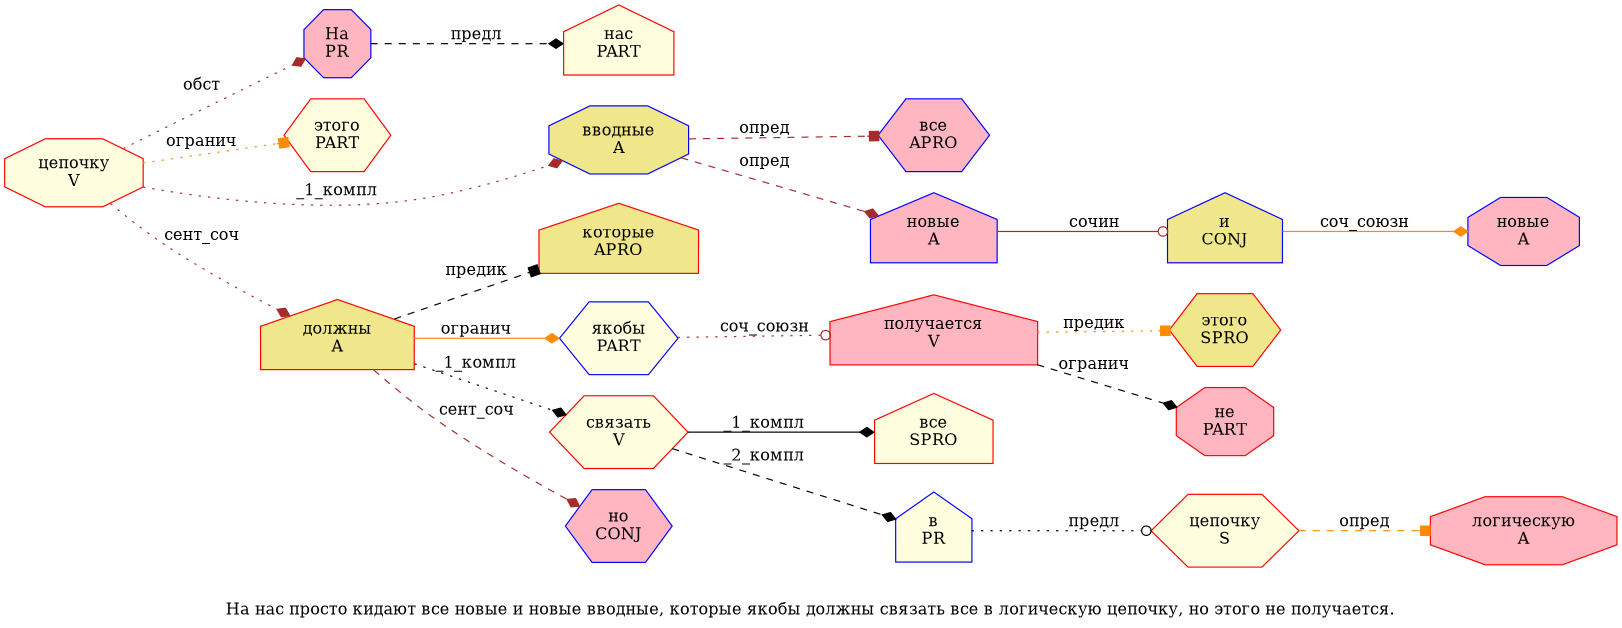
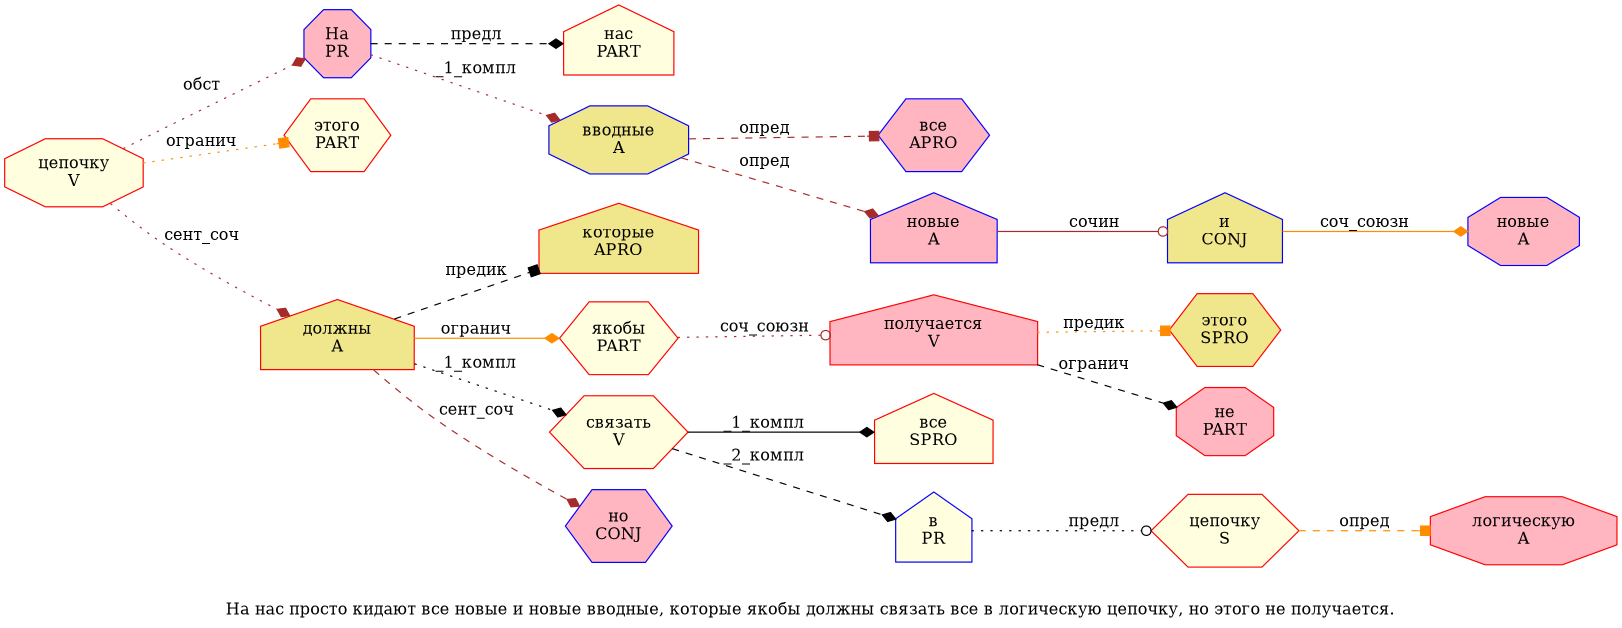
edge "цепочку V" -> "вводные A": now "На PR" -> "вводные A"
node "якобы PART": color blue -> red
